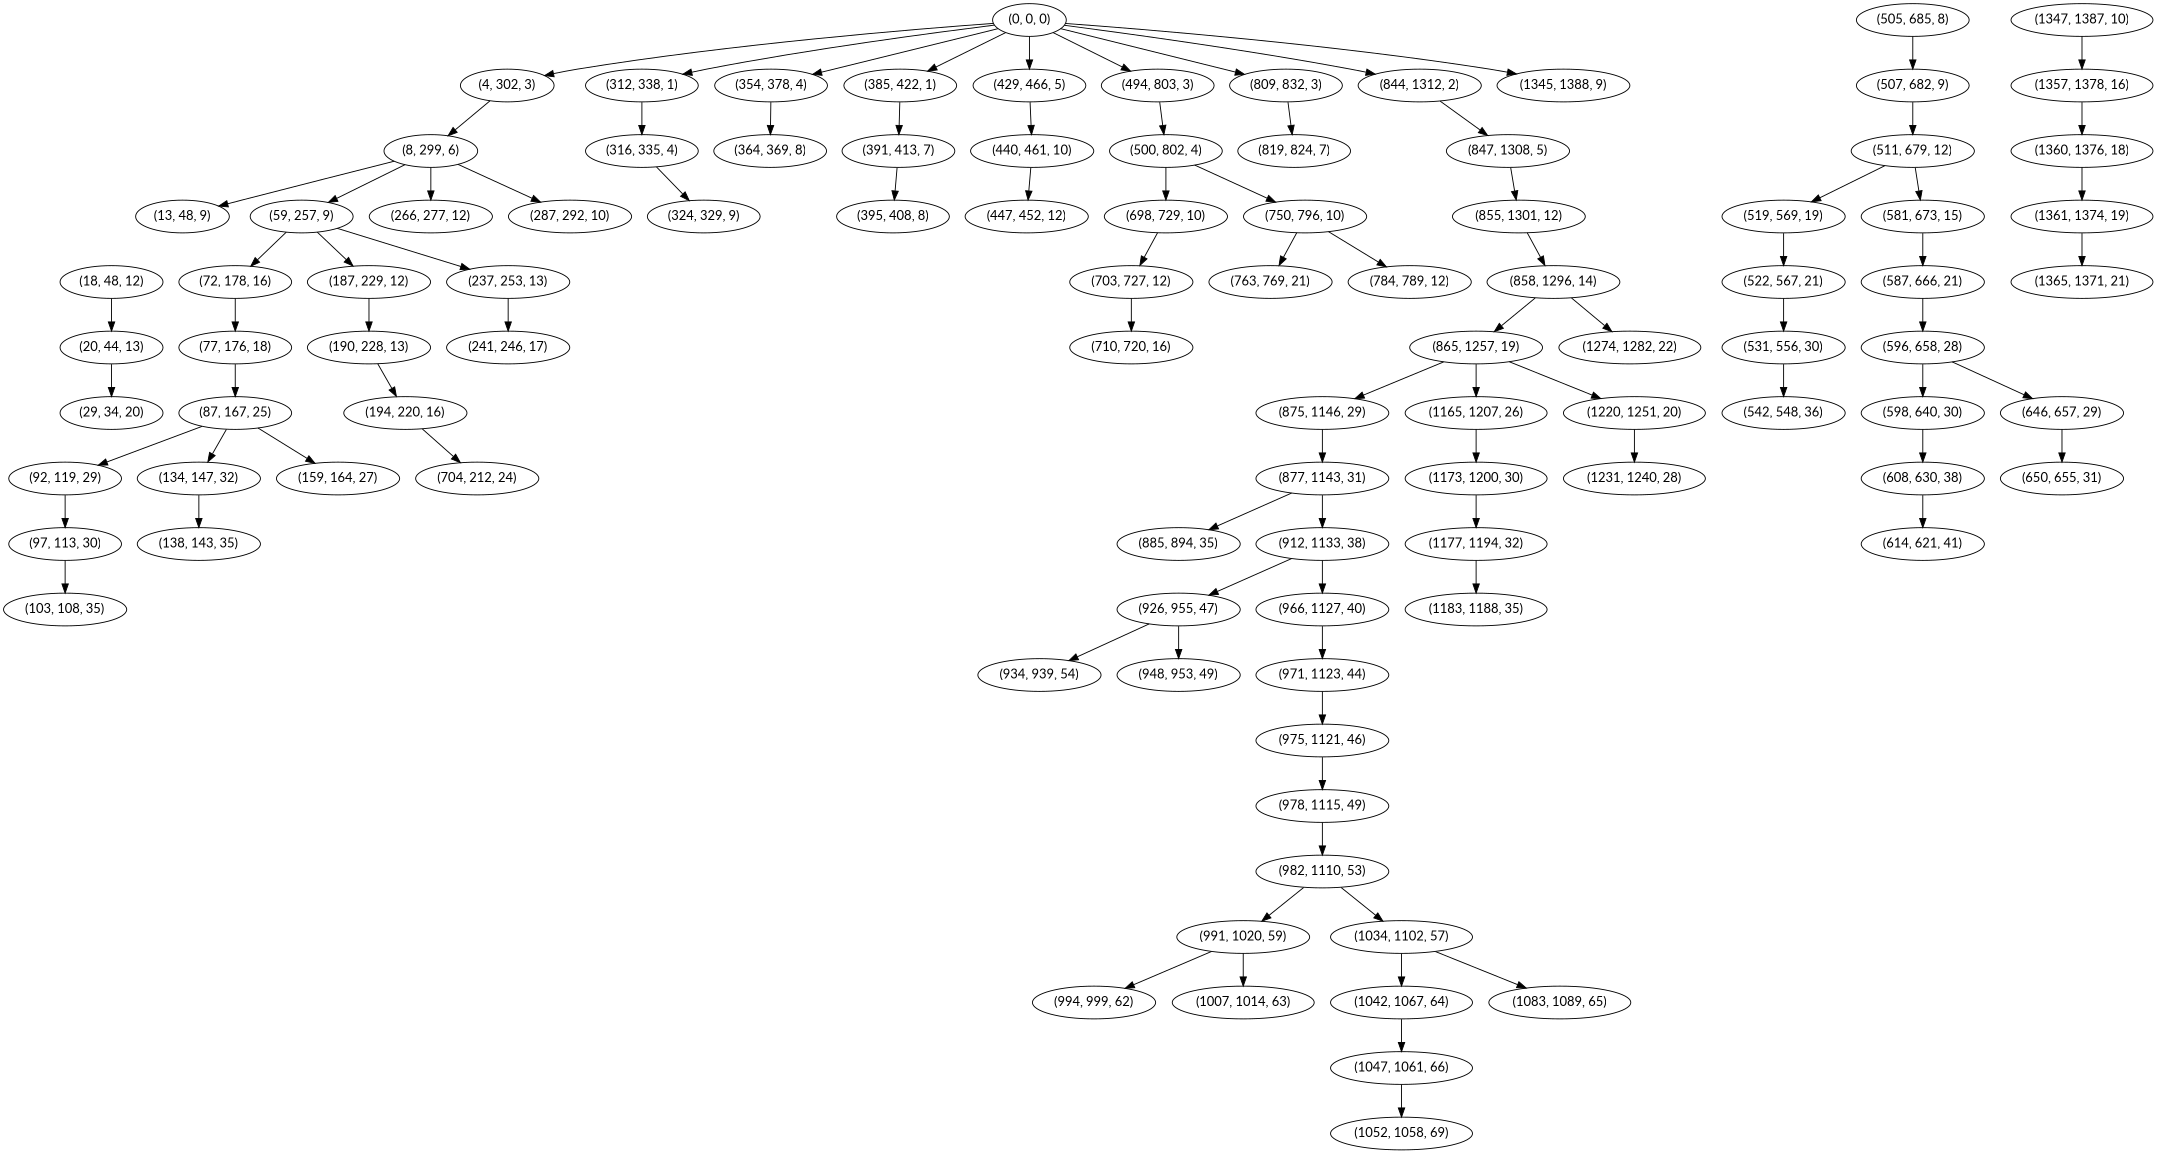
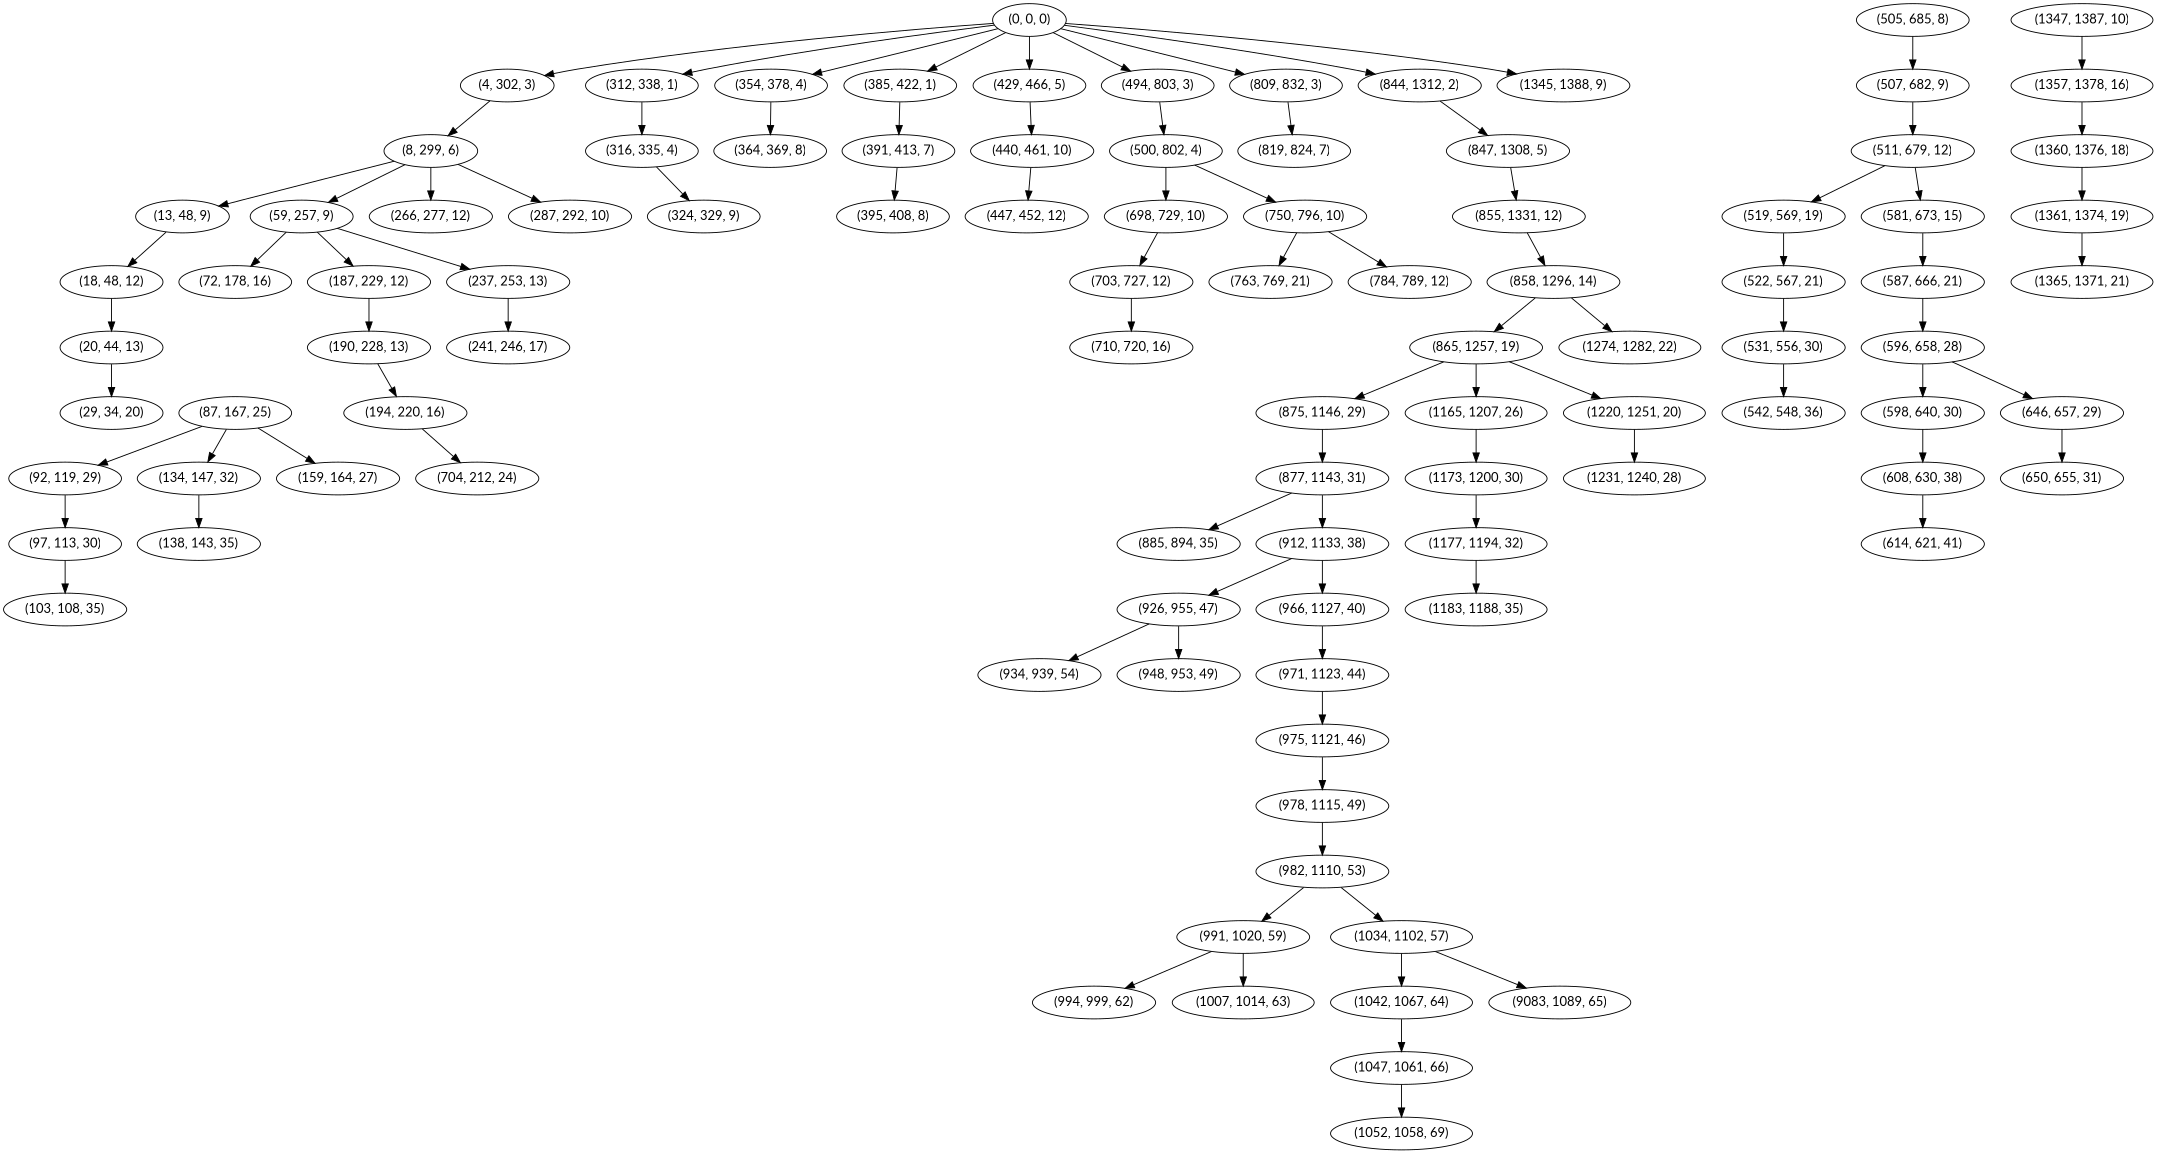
node "(855, 1301, 12)": label "(855, 1301, 12)" -> "(855, 1331, 12)"
edge "(13, 48, 9)" -> "(18, 48, 12)": added
node "(77, 176, 18)": removed
node "(1083, 1089, 65)": label "(1083, 1089, 65)" -> "(9083, 1089, 65)"
